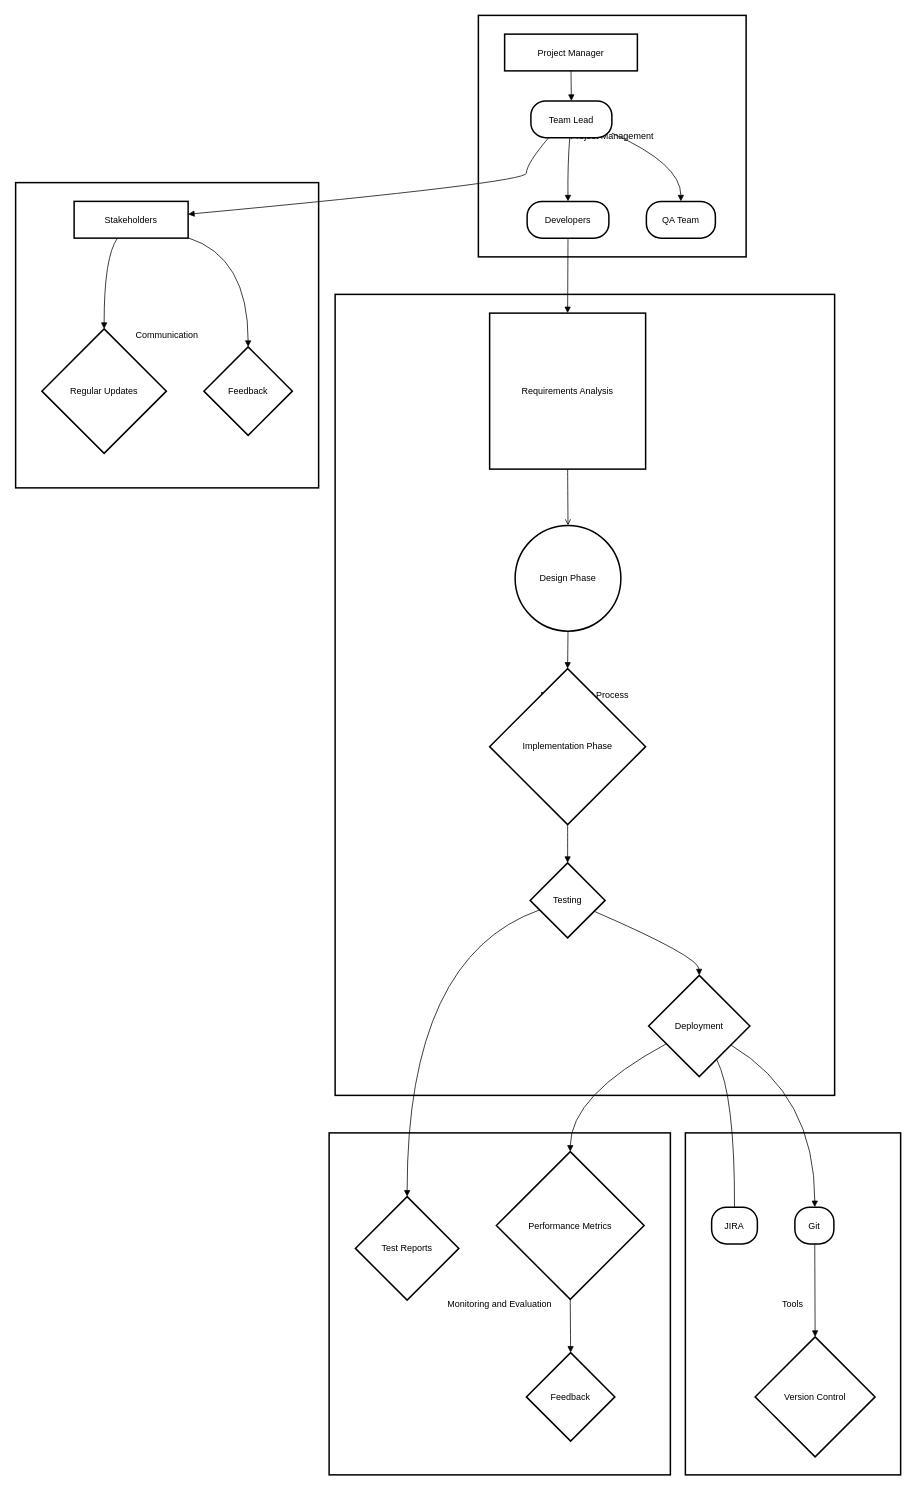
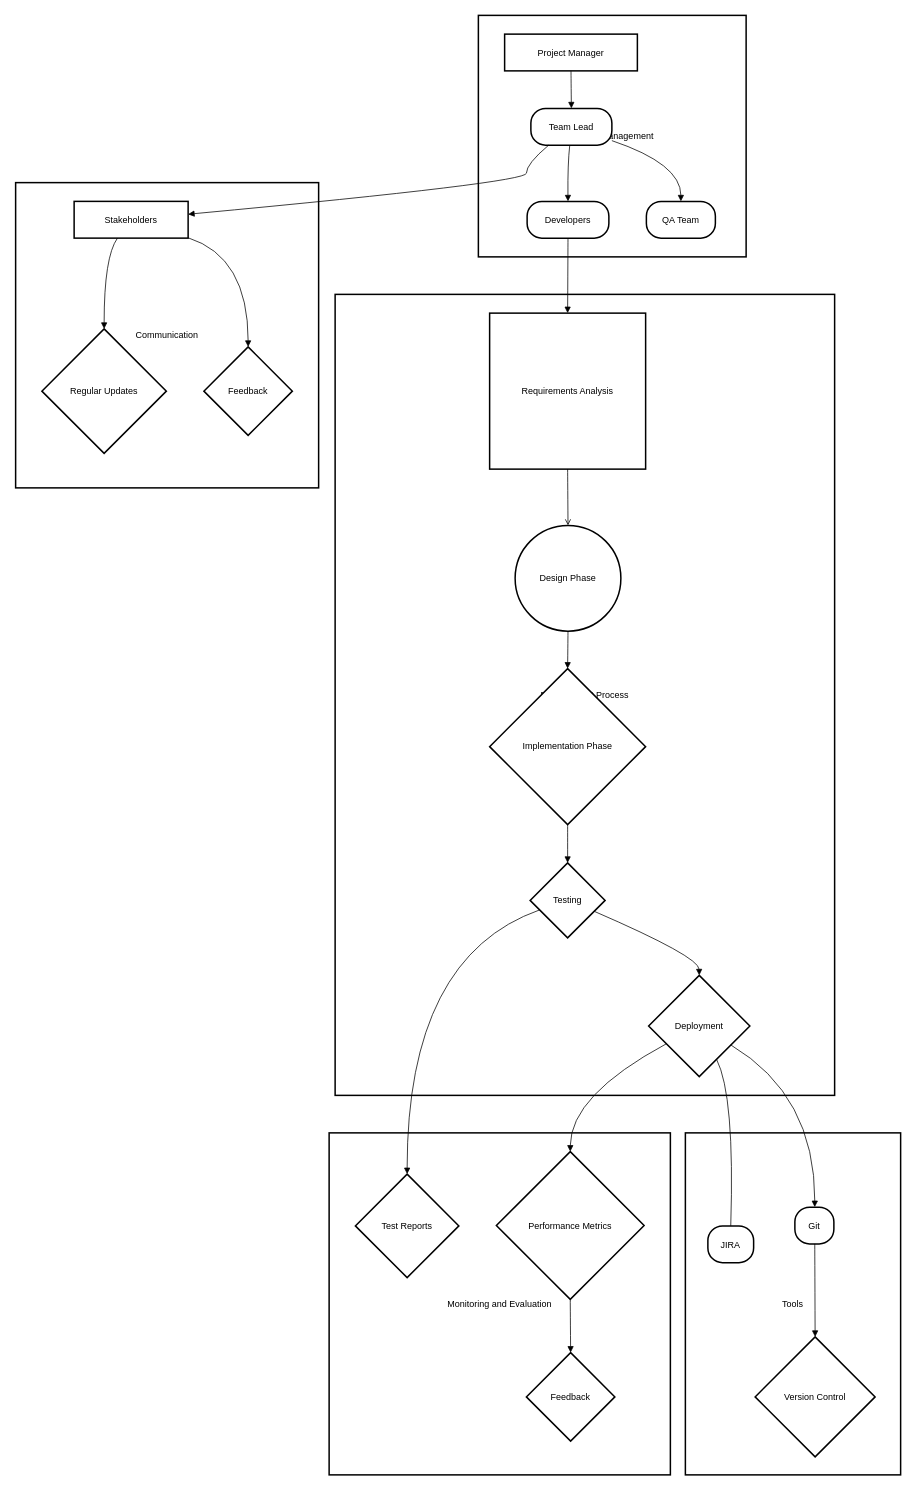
node "Team Lead": moved (571, 119) -> (571, 127)
node "JIRA": moved (734, 1226) -> (731, 1244)
node "Test Reports": moved (407, 1248) -> (407, 1226)
